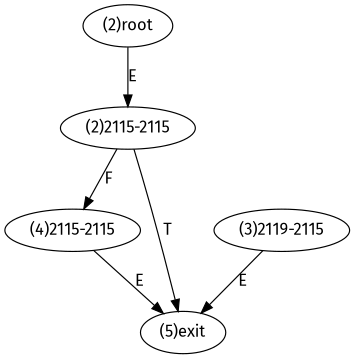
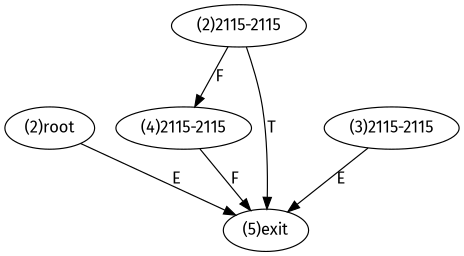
edge "(2)root" -> "(2)2115-2115": now "(2)root" -> "(5)exit"
node "(3)2119-2115": label "(3)2119-2115" -> "(3)2115-2115"
edge "(4)2115-2115" -> "(5)exit": label "E" -> "F"
